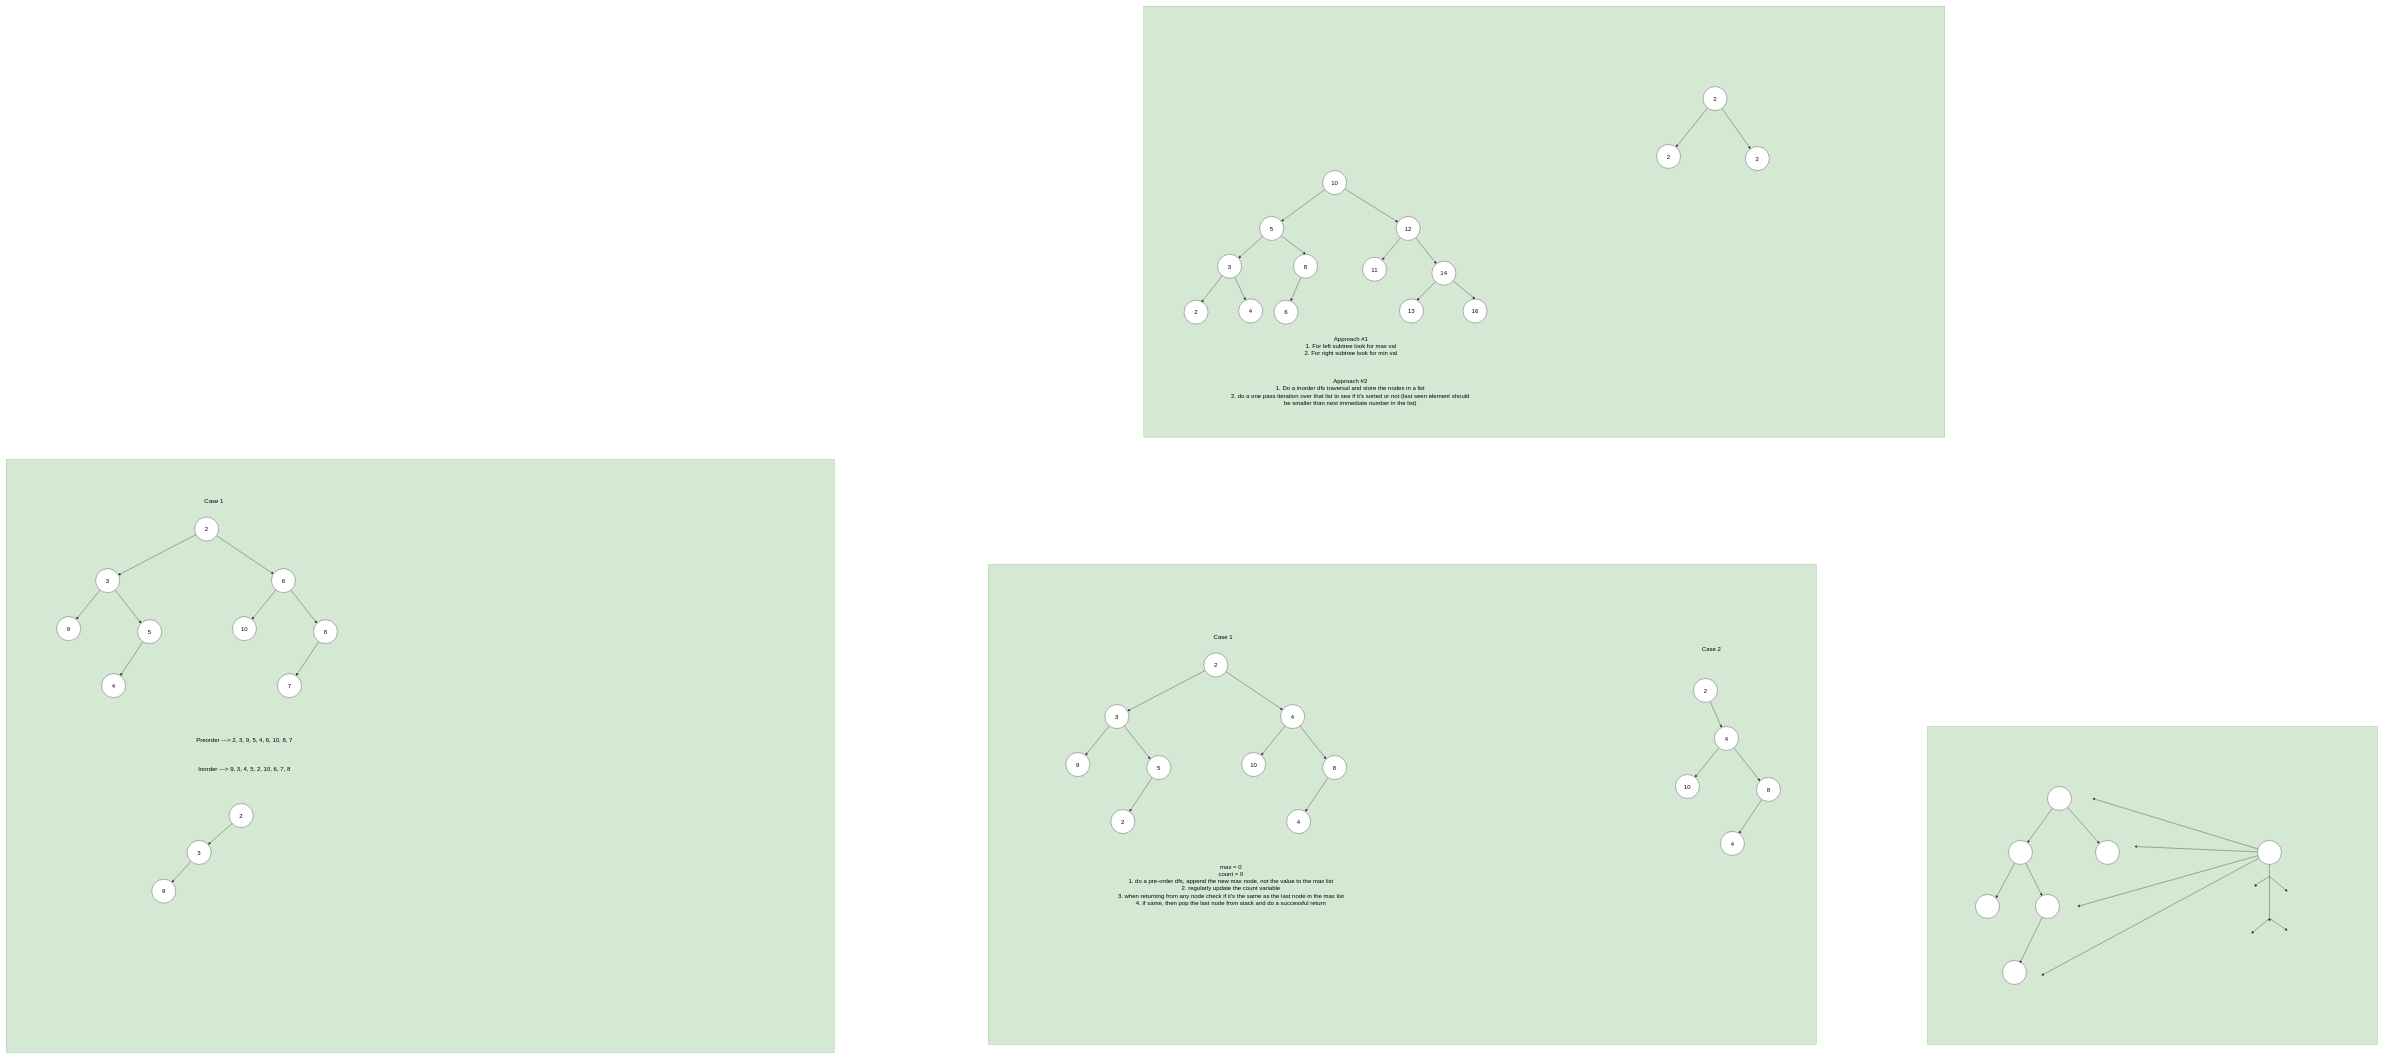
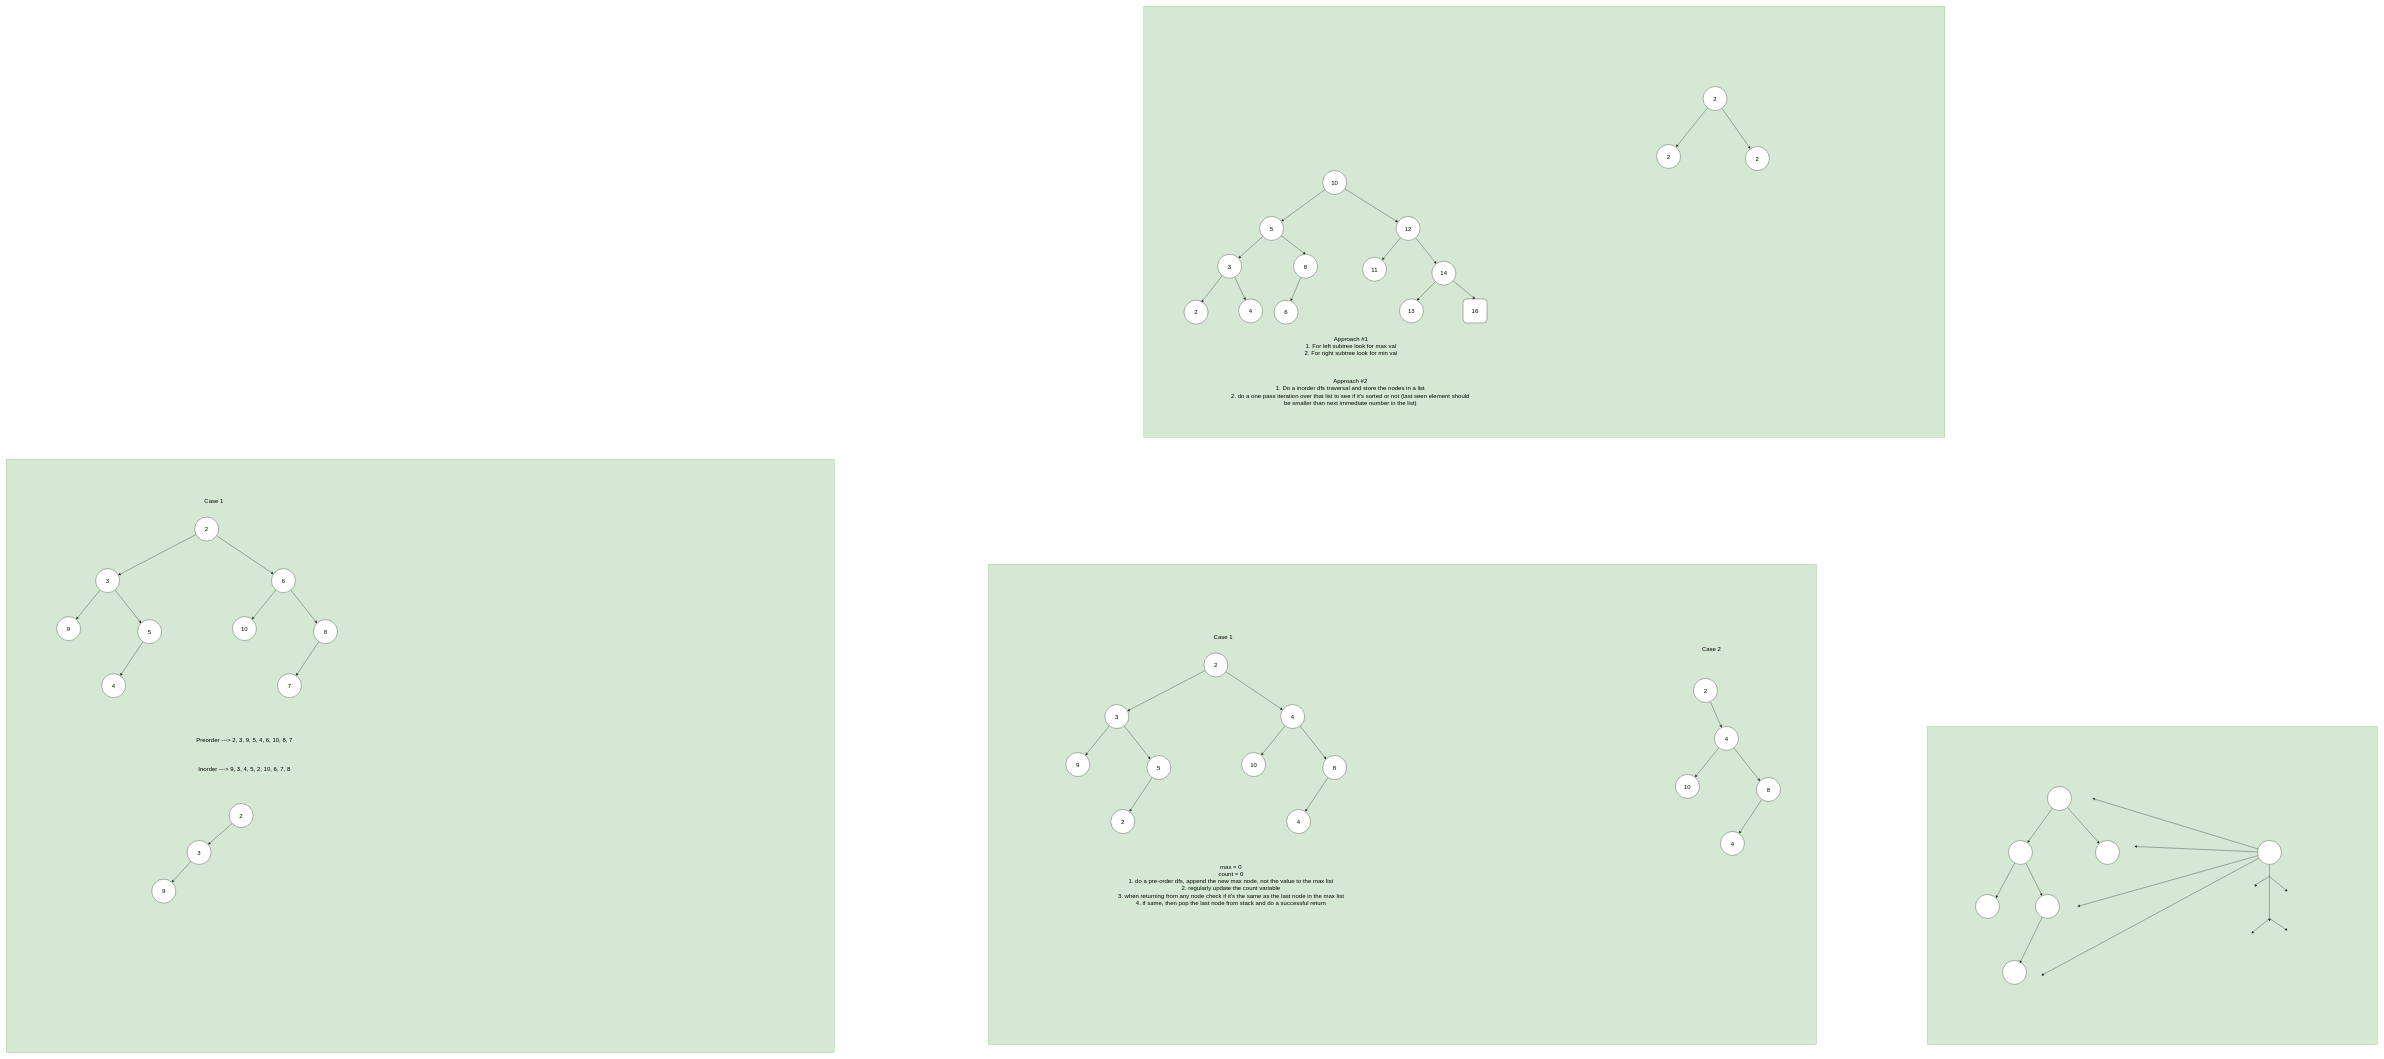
node "16": shape ellipse -> rounded rectangle
